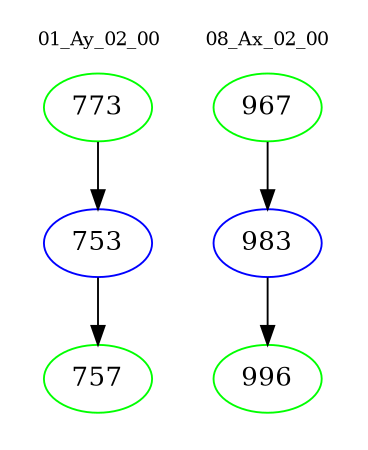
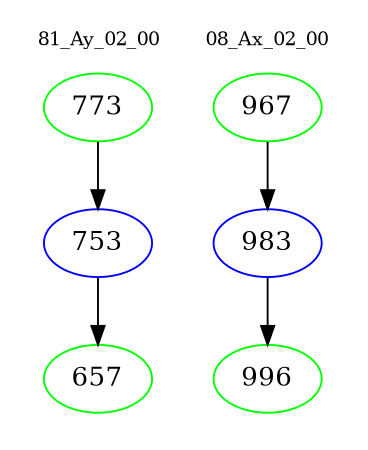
cluster "01_Ay_02_00": label "01_Ay_02_00" -> "81_Ay_02_00"
node "757": label "757" -> "657"
